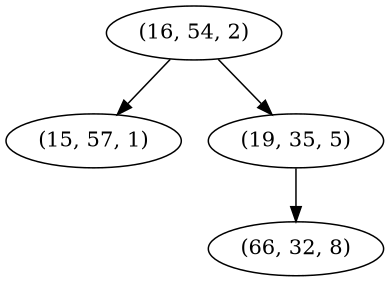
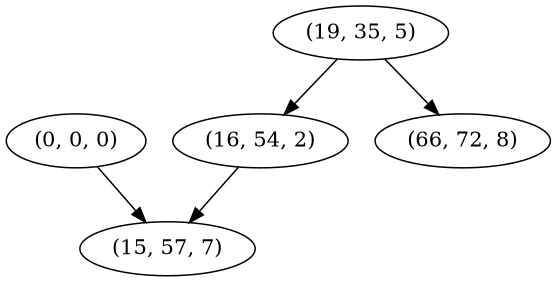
edge "(16, 54, 2)" -> "(19, 35, 5)": reversed
node "(0, 0, 0)": added
node "(15, 57, 1)": label "(15, 57, 1)" -> "(15, 57, 7)"
node "(66, 32, 8)": label "(66, 32, 8)" -> "(66, 72, 8)"
